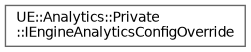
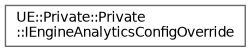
node "UE::Analytics::Private ::IEngineAnalyticsConfigOverride": label "UE::Analytics::Private ::IEngineAnalyticsConfigOverride" -> "UE::Private::Private ::IEngineAnalyticsConfigOverride"
